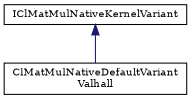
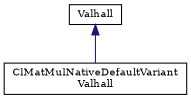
node "IClMatMulNativeKernelVariant": label "IClMatMulNativeKernelVariant" -> "Valhall"
